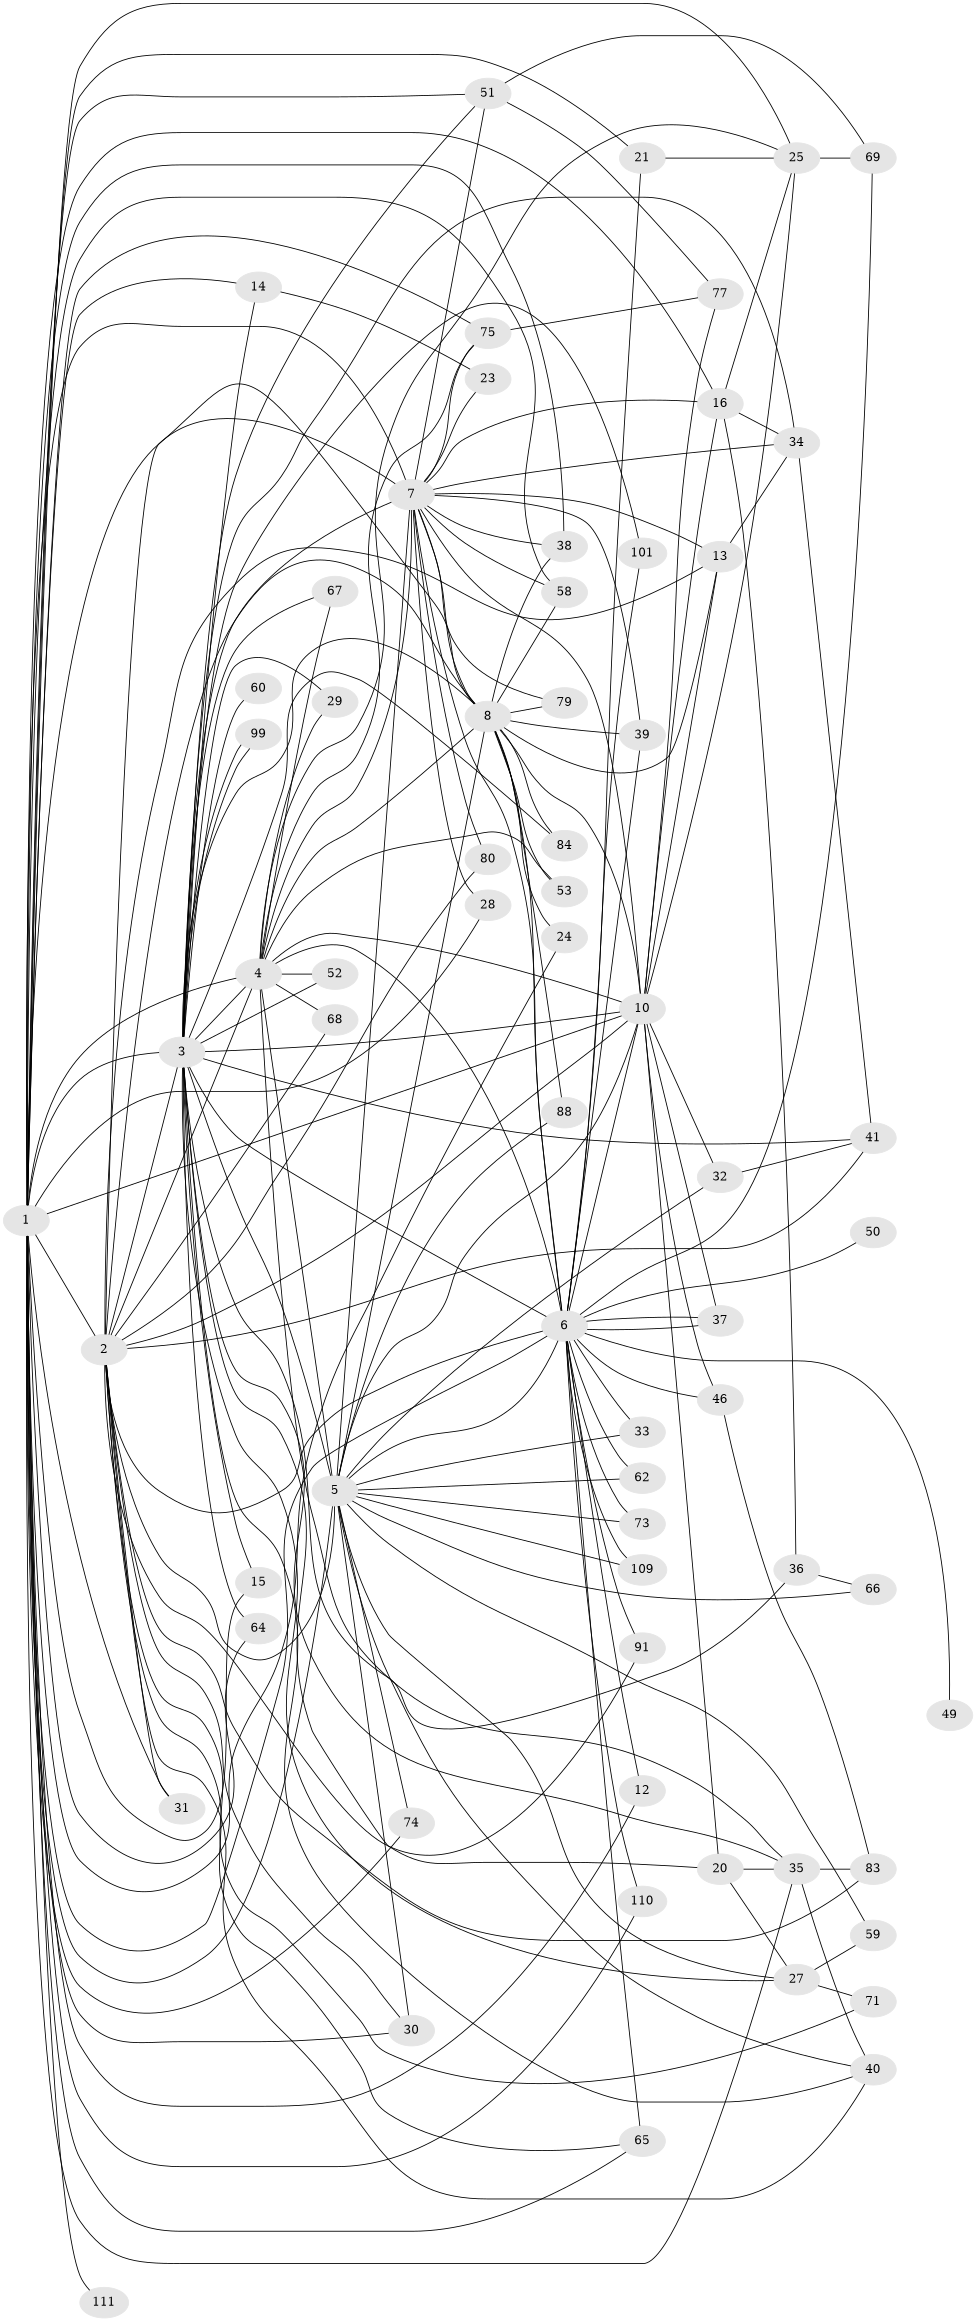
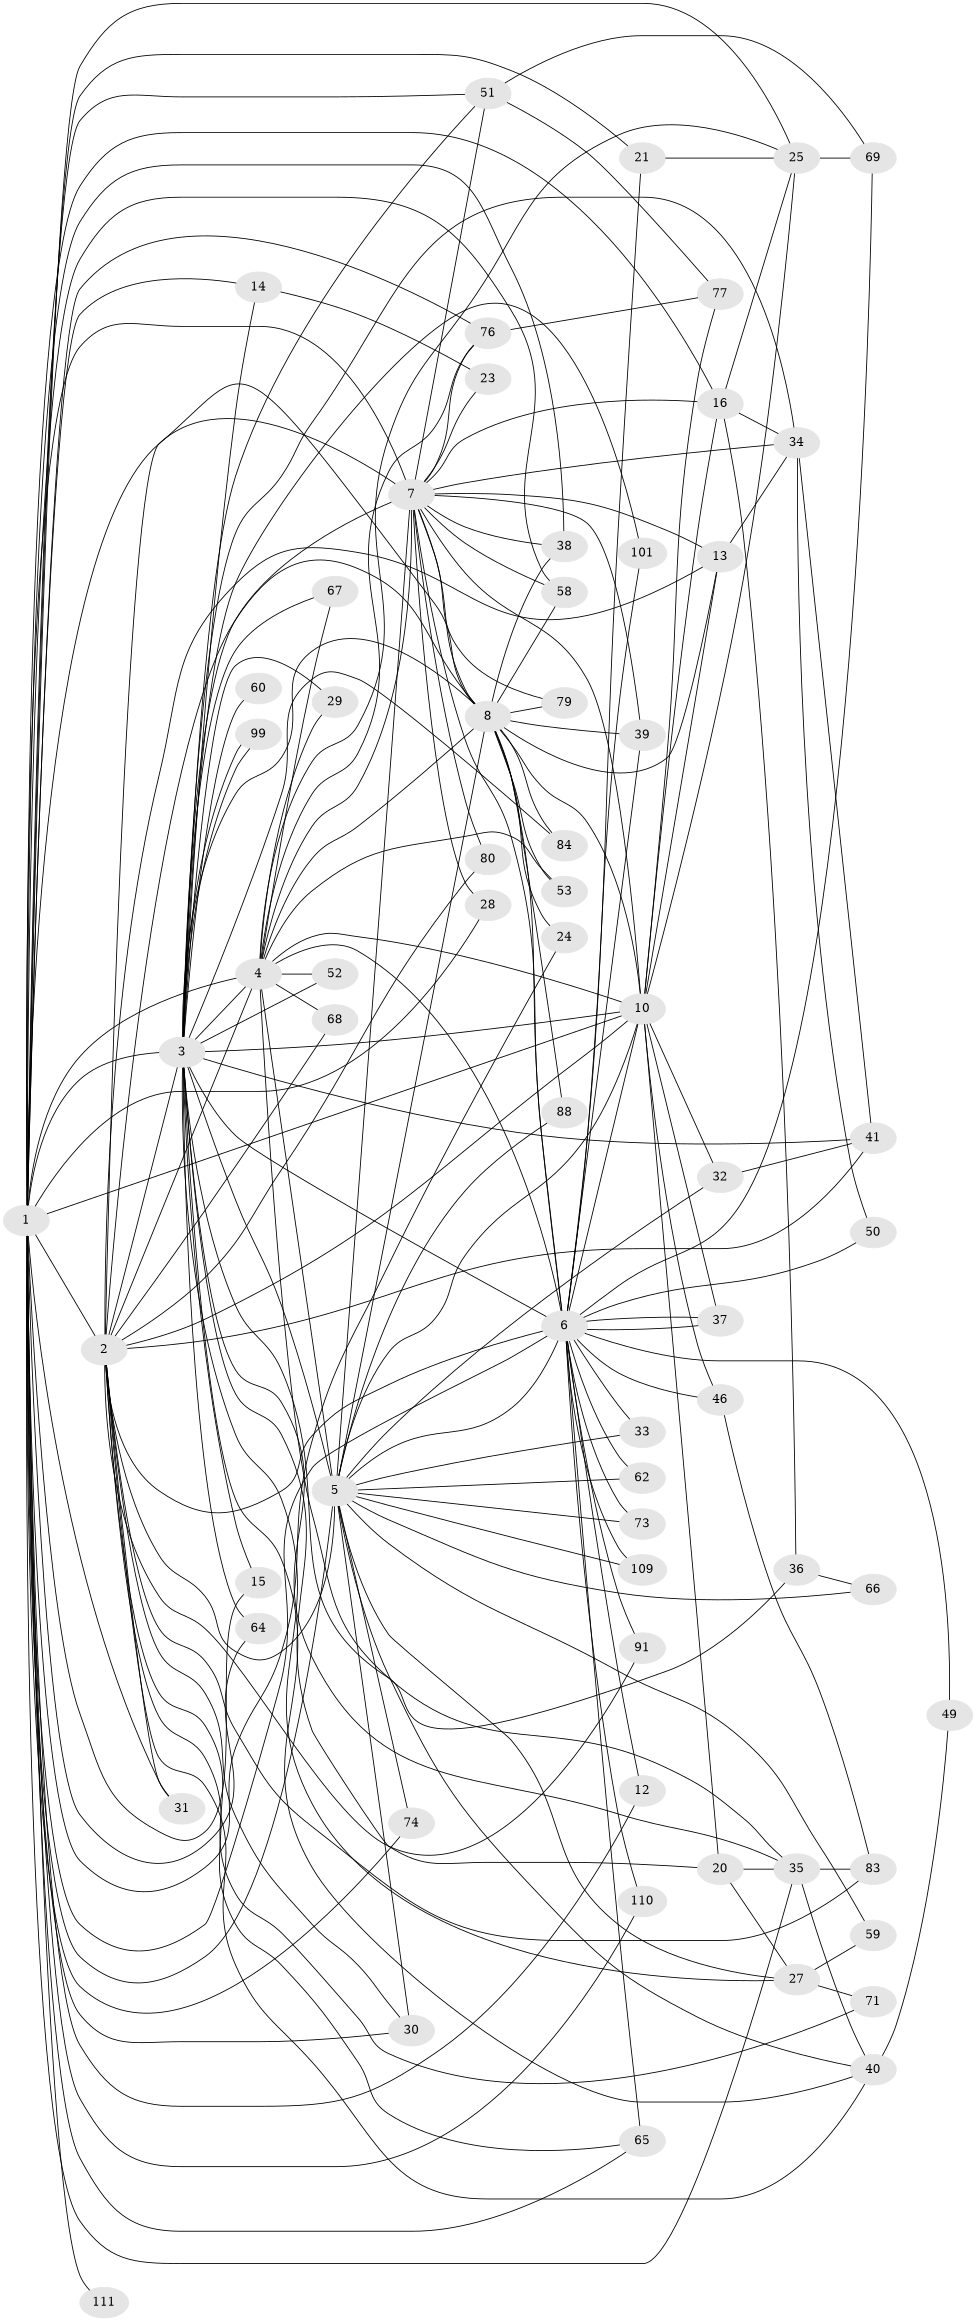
node "75": label "75" -> "76"
edge "34" -- "50": added
edge "49" -- "40": added
